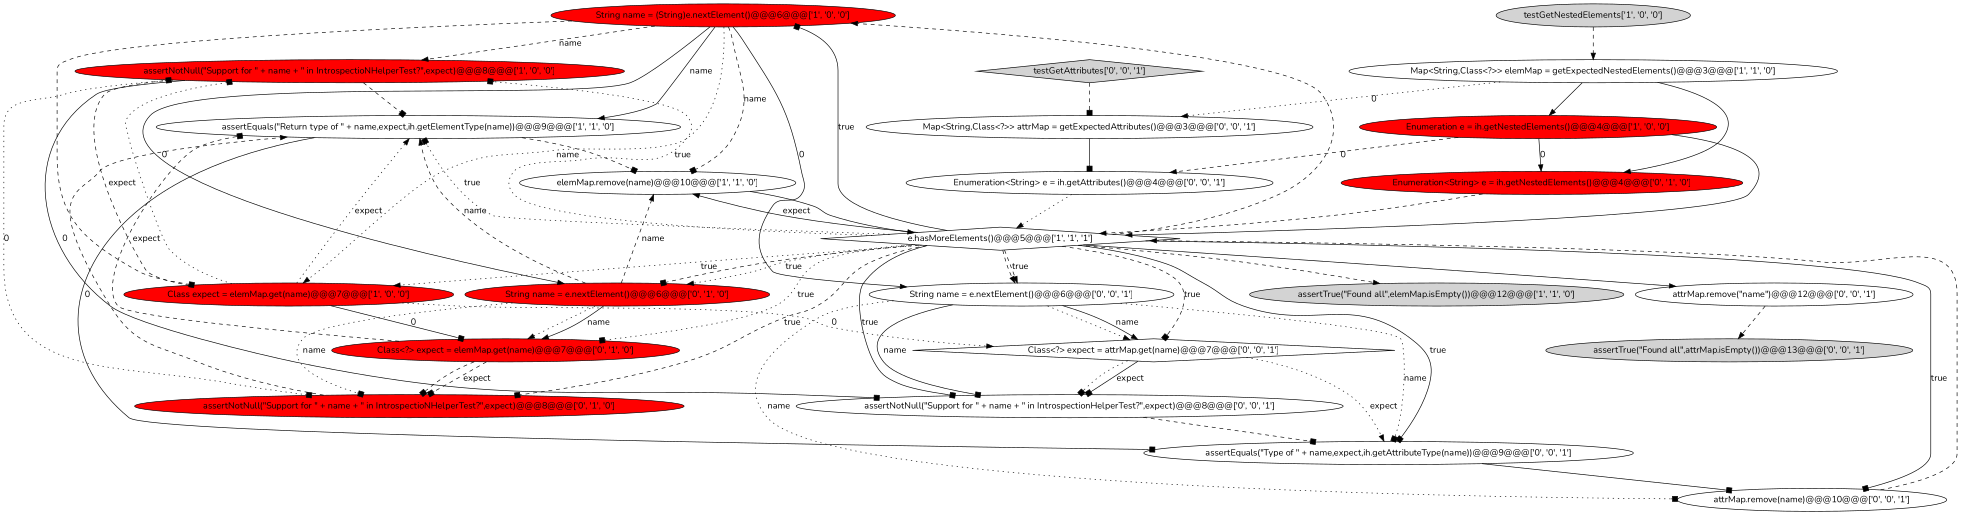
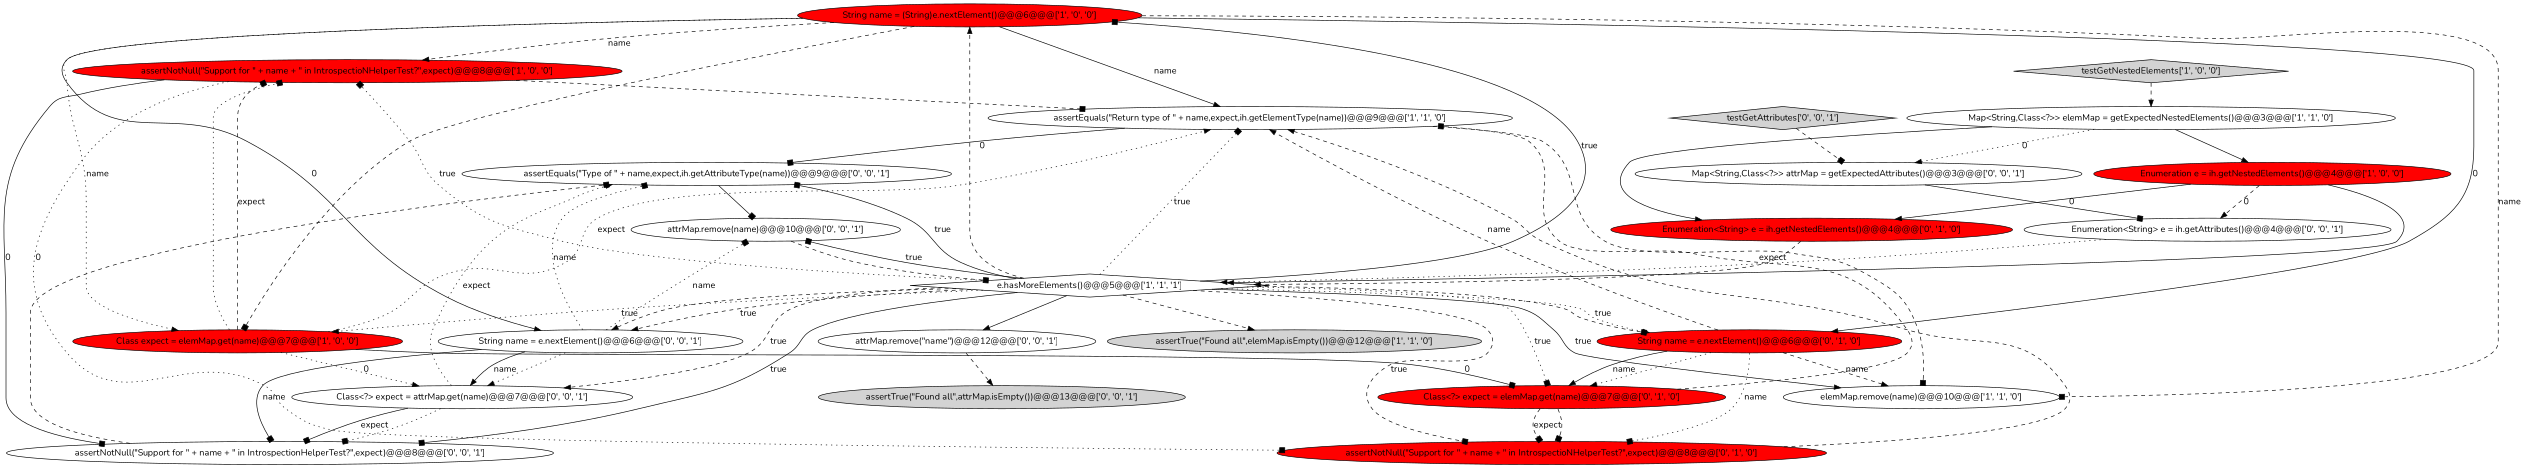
node "testGetNestedElements['1', '0', '0']": shape ellipse -> diamond
edge "e.hasMoreElements()@@@5@@@['1', '1', '1']" -> "elemMap.remove(name)@@@10@@@['1', '1', '0']": label "expect" -> "true"
edge "elemMap.remove(name)@@@10@@@['1', '1', '0']" -> "e.hasMoreElements()@@@5@@@['1', '1', '1']": removed
edge "attrMap.remove(name)@@@10@@@['0', '0', '1']" -> "e.hasMoreElements()@@@5@@@['1', '1', '1']": arrowhead normal -> box
edge "e.hasMoreElements()@@@5@@@['1', '1', '1']" -> "Class<?> expect = attrMap.get(name)@@@7@@@['0', '0', '1']": arrowhead box -> normal
node "Class<?> expect = attrMap.get(name)@@@7@@@['0', '0', '1']": shape diamond -> ellipse
